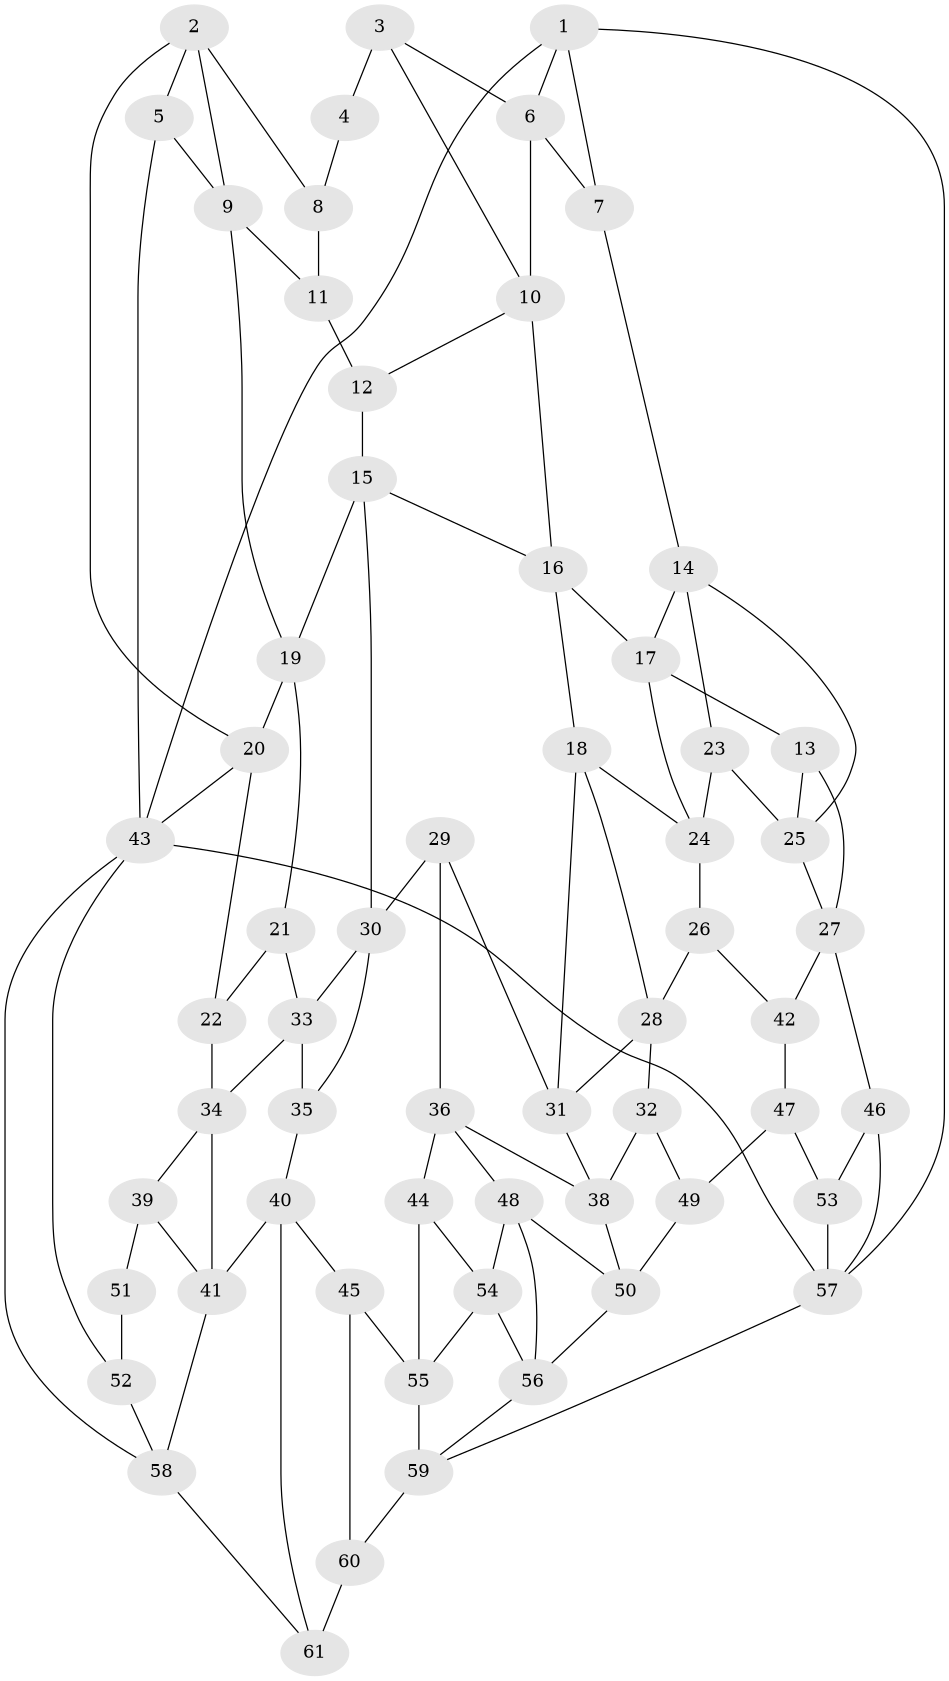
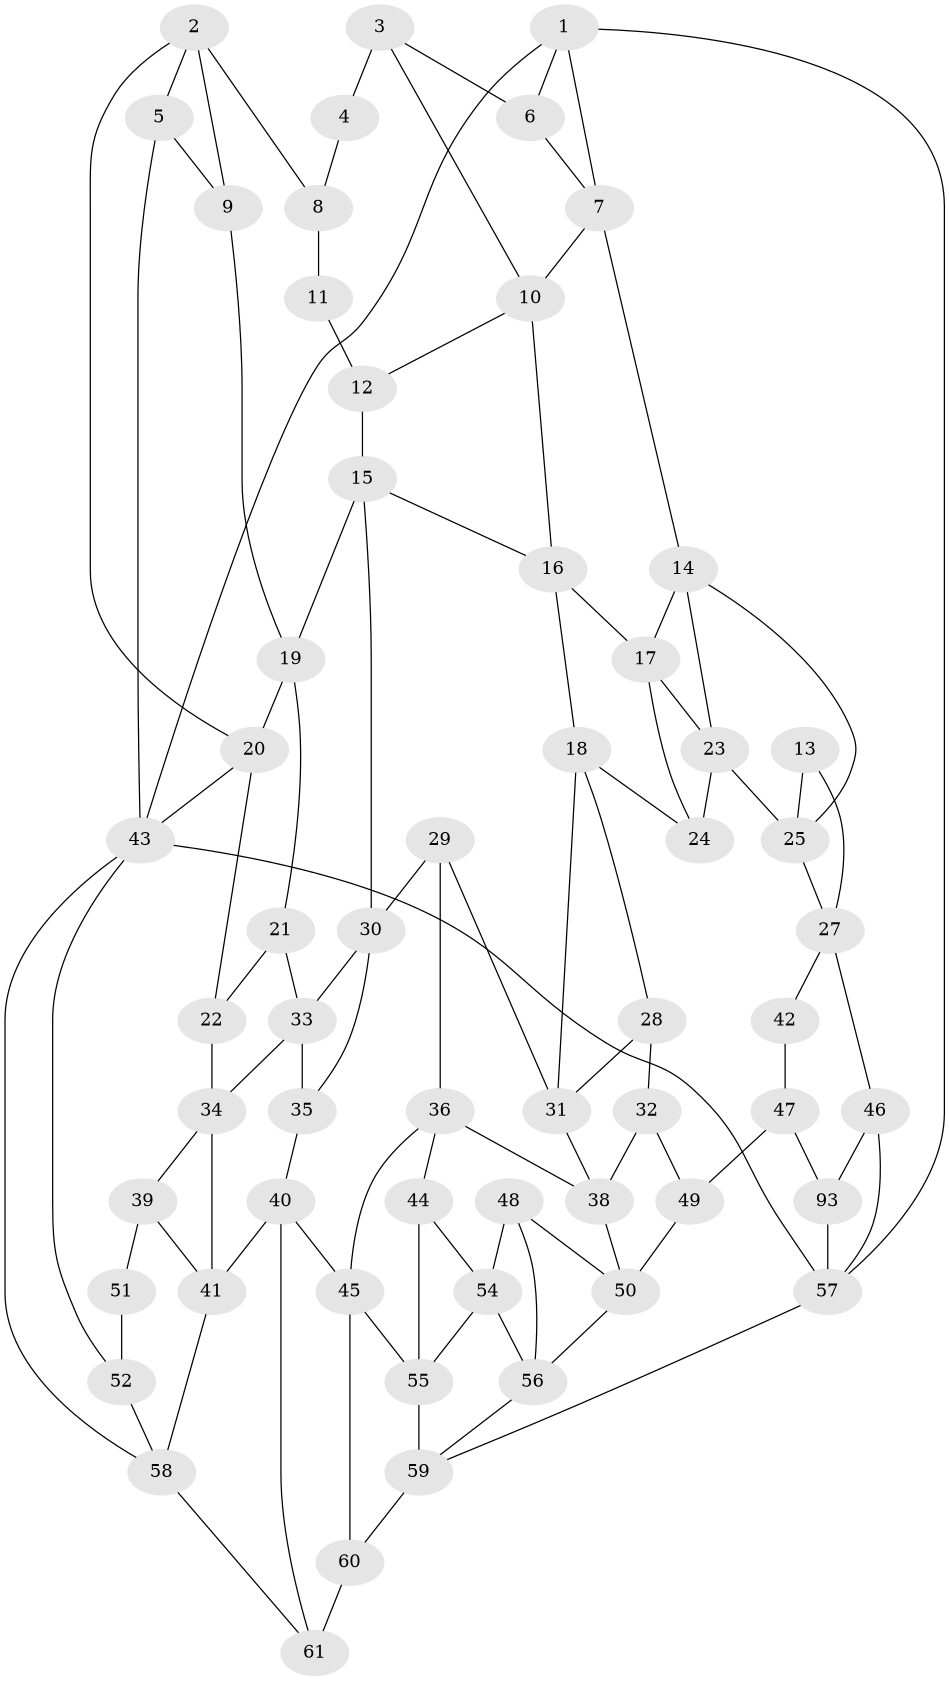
edge "6" -- "10": now "7" -- "10"
edge "9" -- "11": removed
edge "17" -- "13": now "17" -- "23"
node "26": removed
edge "36" -- "48": now "36" -- "45"
node "53": label "53" -> "93"
